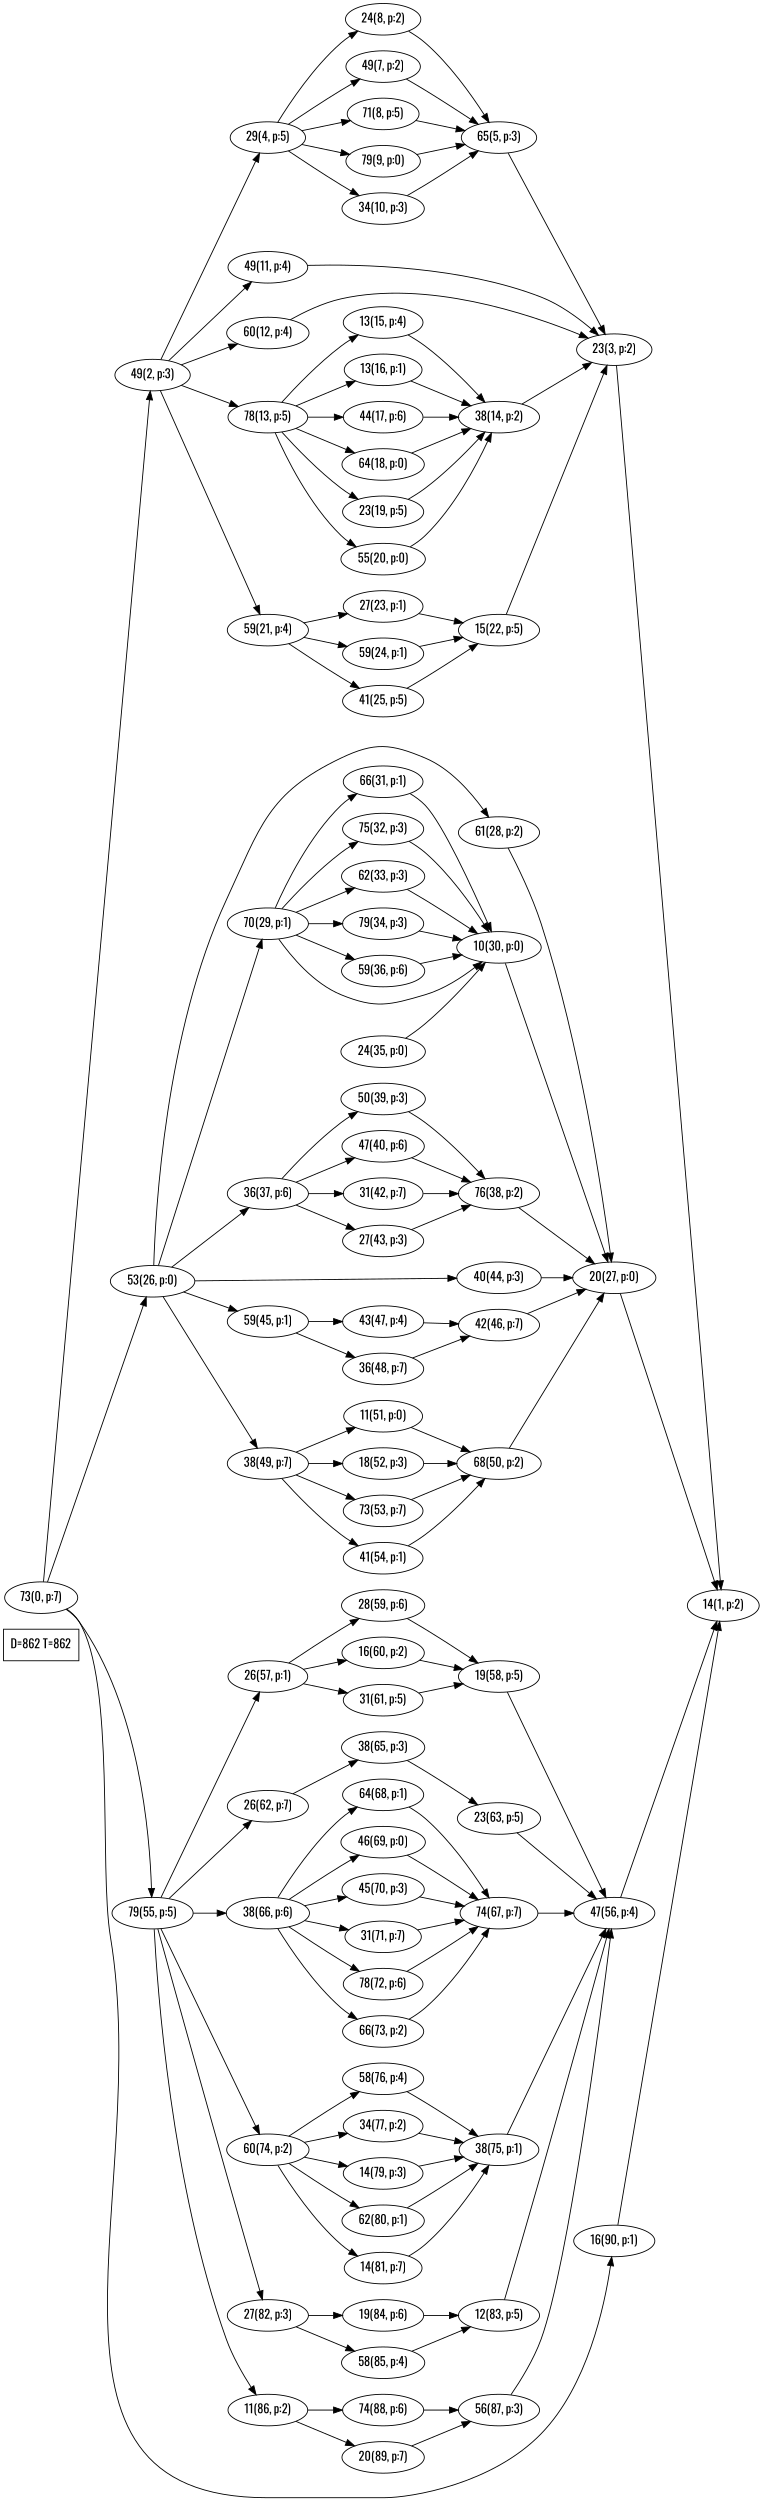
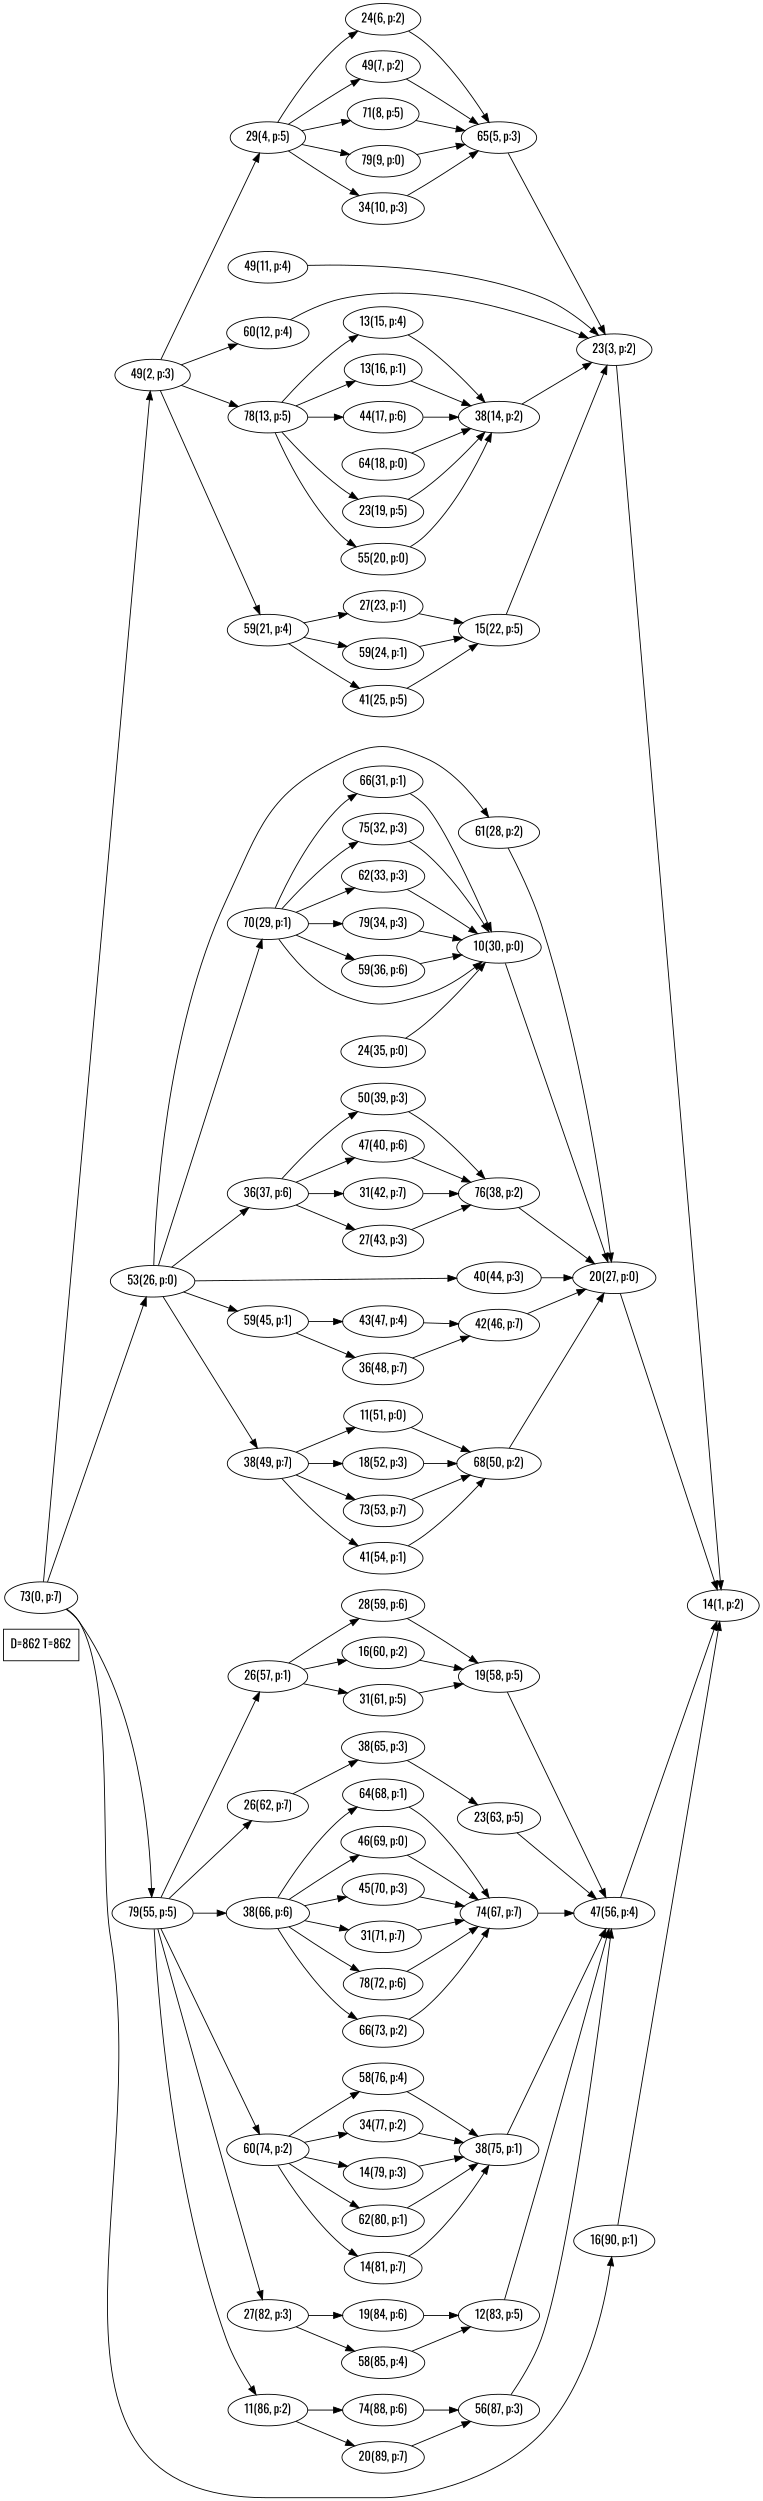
node "24(8, p:2)": label "24(8, p:2)" -> "24(6, p:2)"
edge "49(2, p:3)" -> "49(11, p:4)": removed
edge "78(13, p:5)" -> "64(18, p:0)": removed
